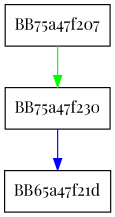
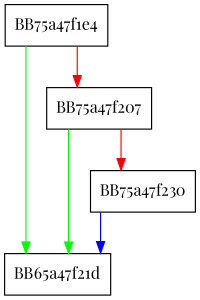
node "BB75a47f1e4": added
edge "BB75a47f207" -> "BB75a47f230": color green -> red
edge "BB75a47f207" -> "BB65a47f21d": added
